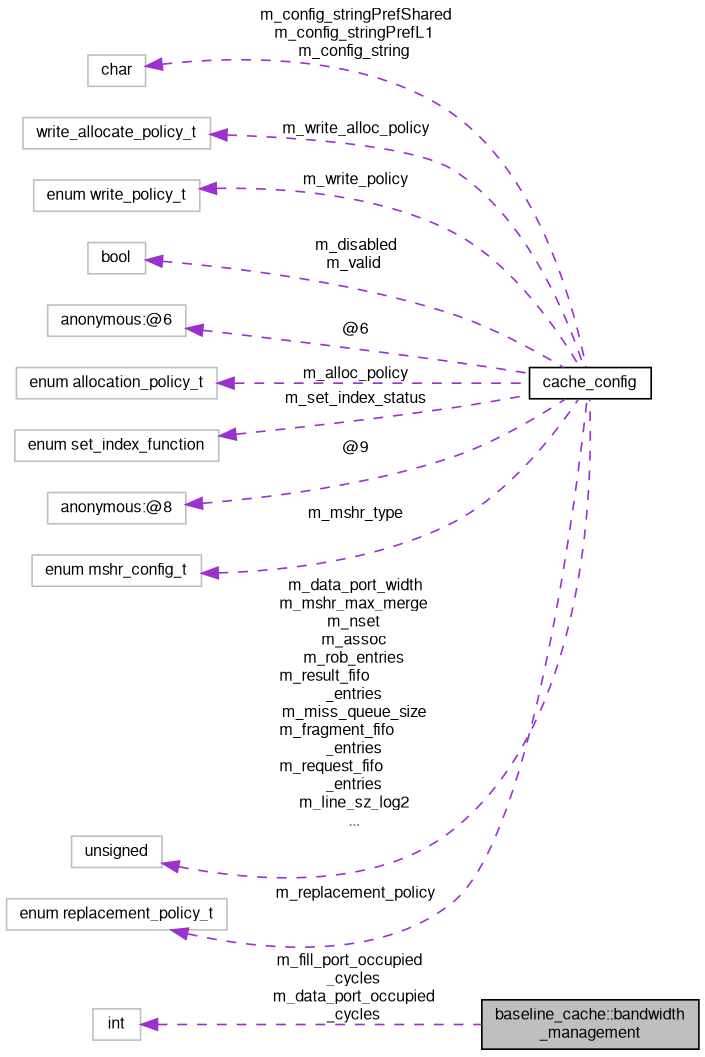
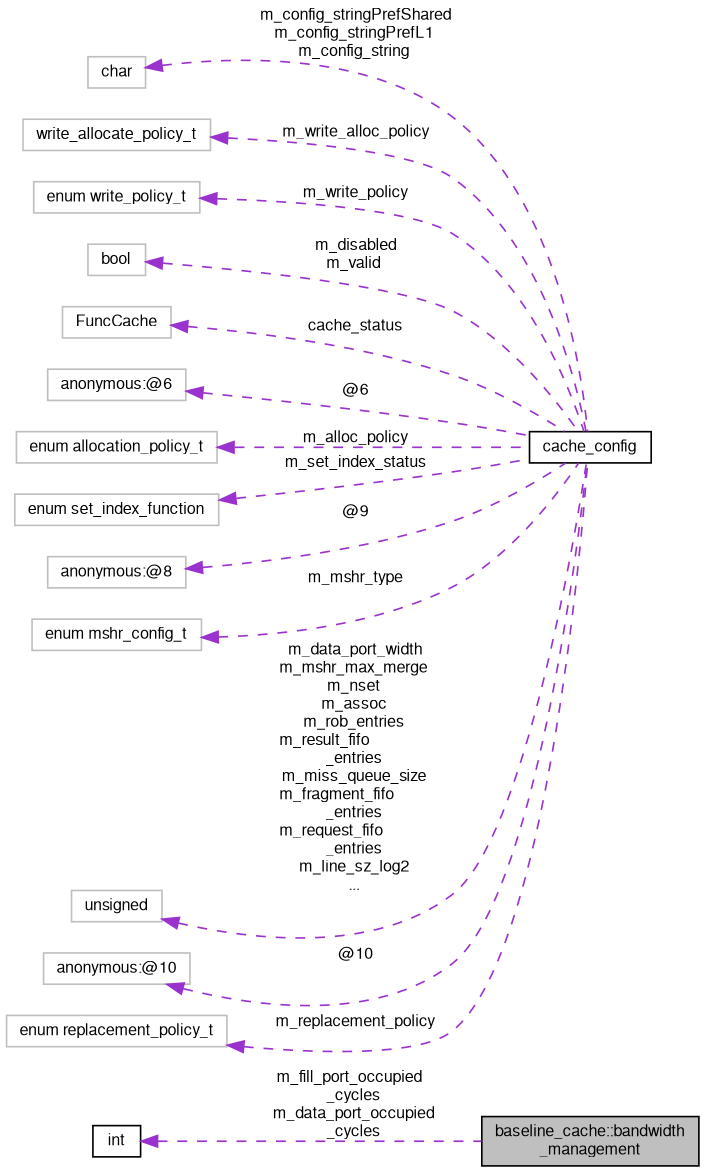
node "FuncCache": added
node "anonymous:@10": added
node "int": color grey75 -> black
